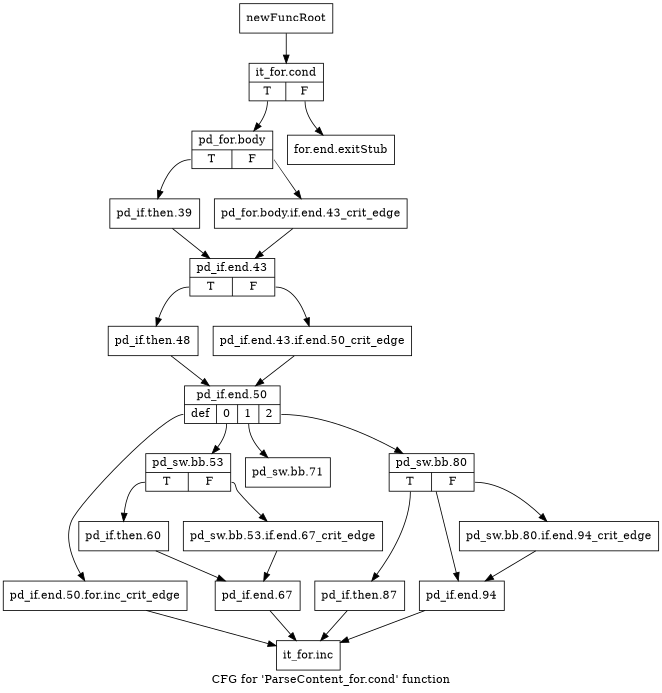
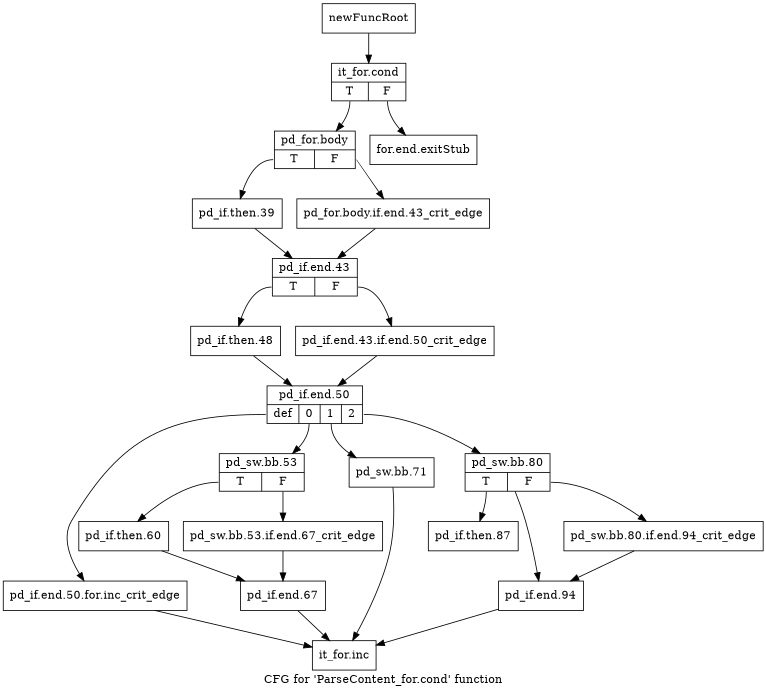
edge "pd_if.then.87" -> "it_for.inc": now "pd_sw.bb.71" -> "it_for.inc"
